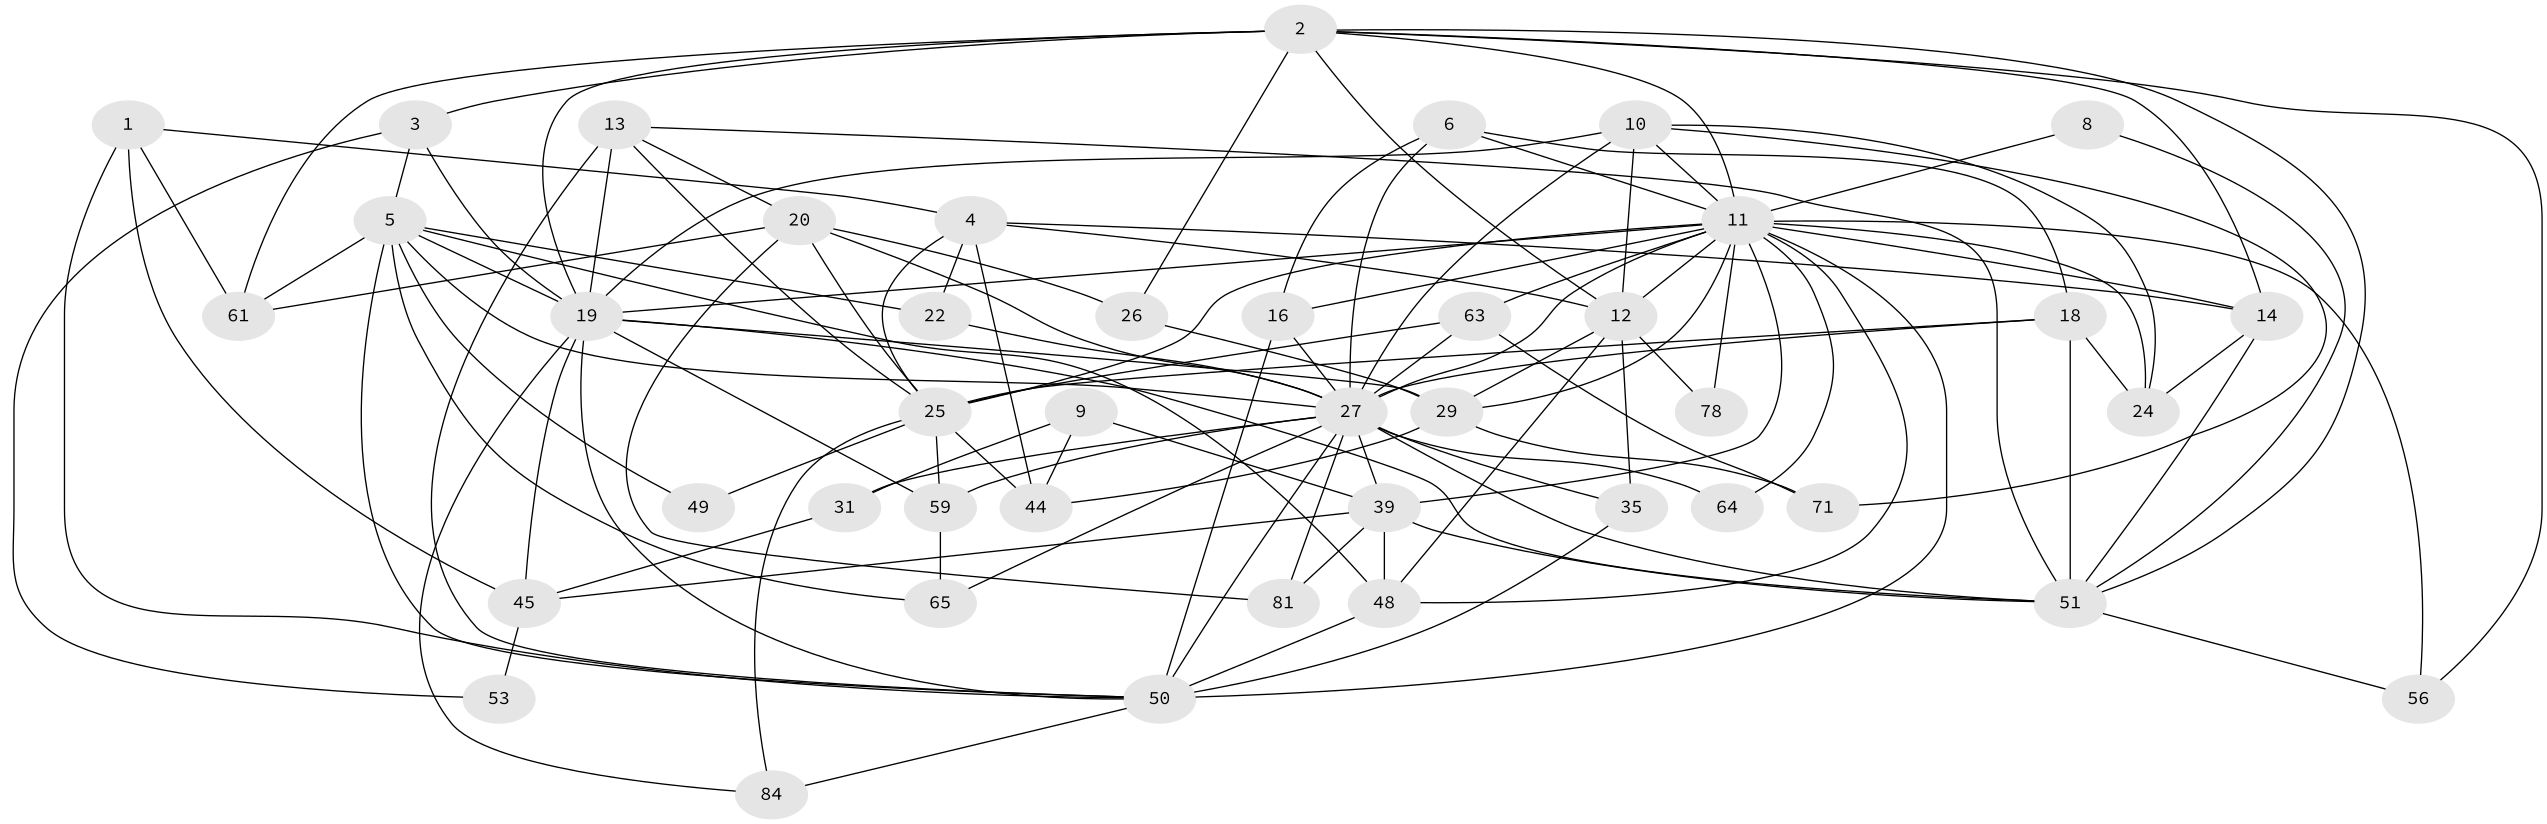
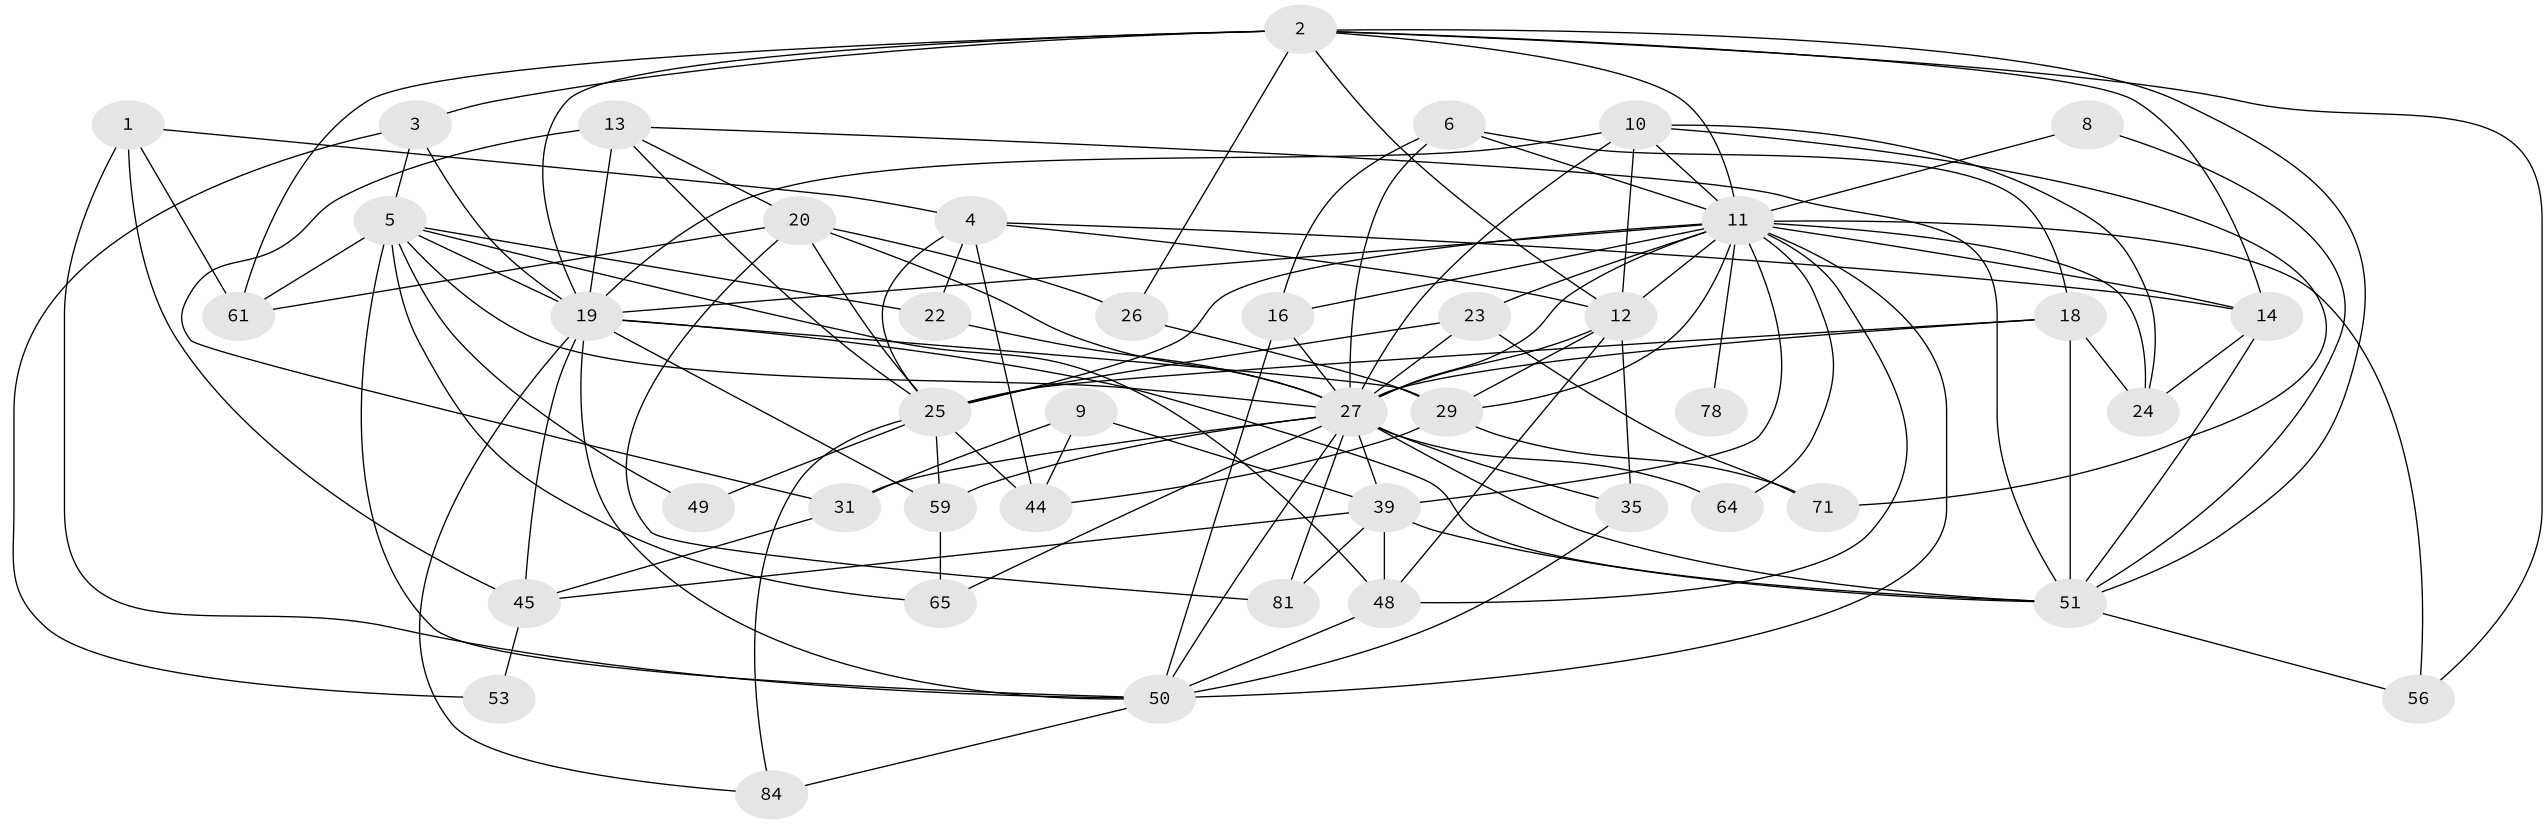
node "63": label "63" -> "23"
edge "12" -- "78": now "12" -- "27"
edge "13" -- "50": now "13" -- "31"
